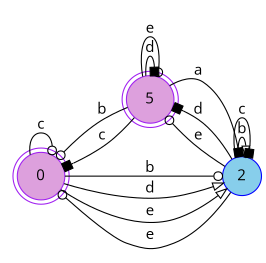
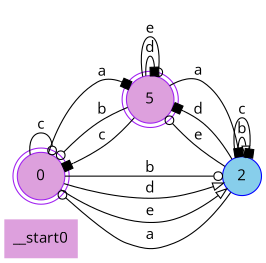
edge "0" -> "5": added, label "a"
edge "2" -> "0": label "e" -> "a"
node "__start0": added
